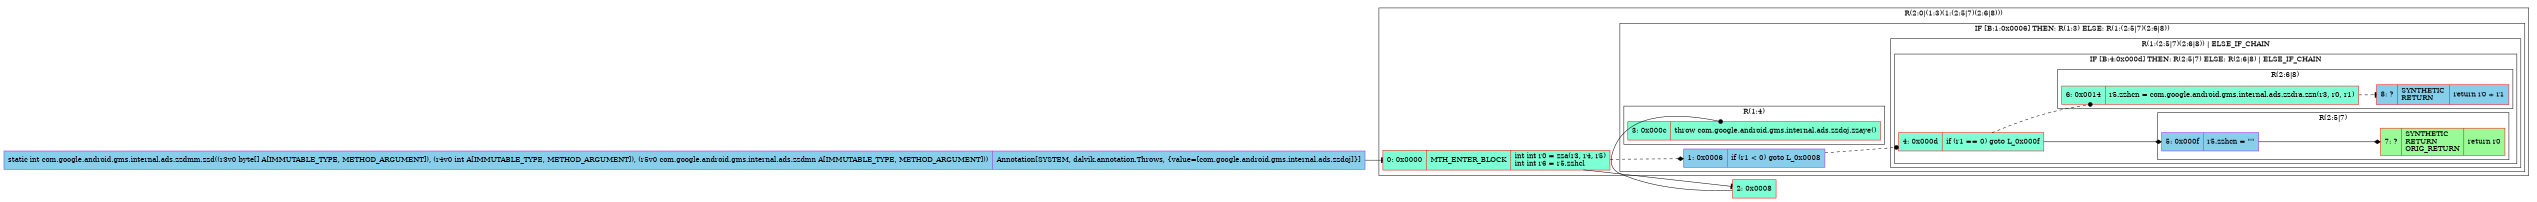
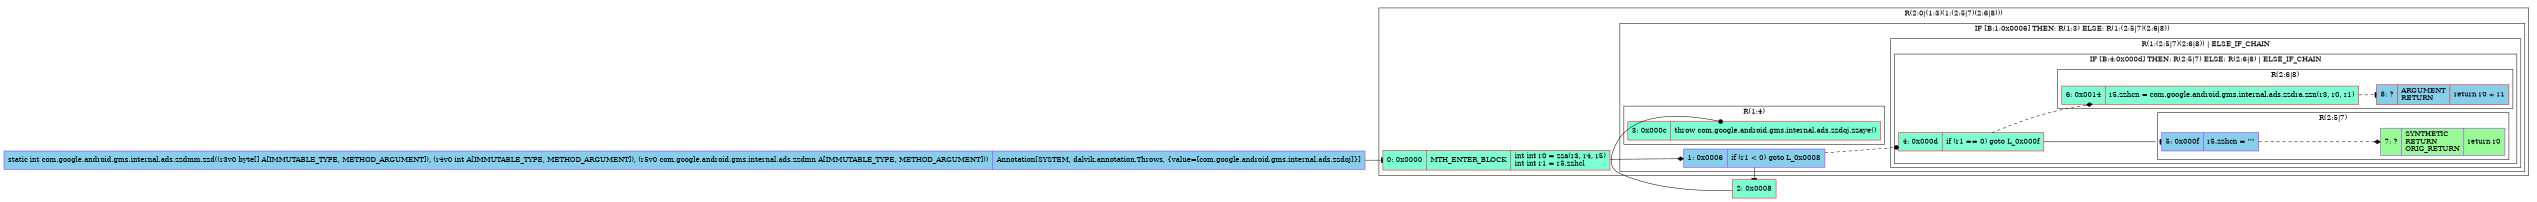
node "8: ?": text "SYNTHETIC" -> "ARGUMENT"
edge "4: 0x000d" -> "6: 0x0014": arrowhead dot -> diamond
edge "4: 0x000d" -> "5: 0x000f": arrowhead diamond -> tee
edge "5: 0x000f" -> "7: ?": style solid -> dashed
node "7: ?": color red -> purple
edge "0: 0x0000" -> "1: 0x0006": style dashed -> solid
node "0: 0x0000": text "int int r6 = r5.zzhcl" -> "int int r1 = r5.zzhcl"
edge "0: 0x0000" -> "2: 0x0008": now "1: 0x0006" -> "2: 0x0008"
